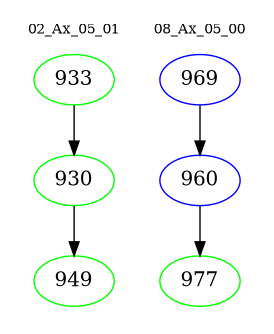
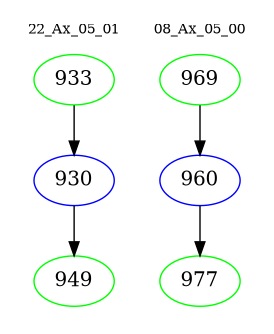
cluster "02_Ax_05_01": label "02_Ax_05_01" -> "22_Ax_05_01"
node "969": color blue -> green
node "930": color green -> blue
